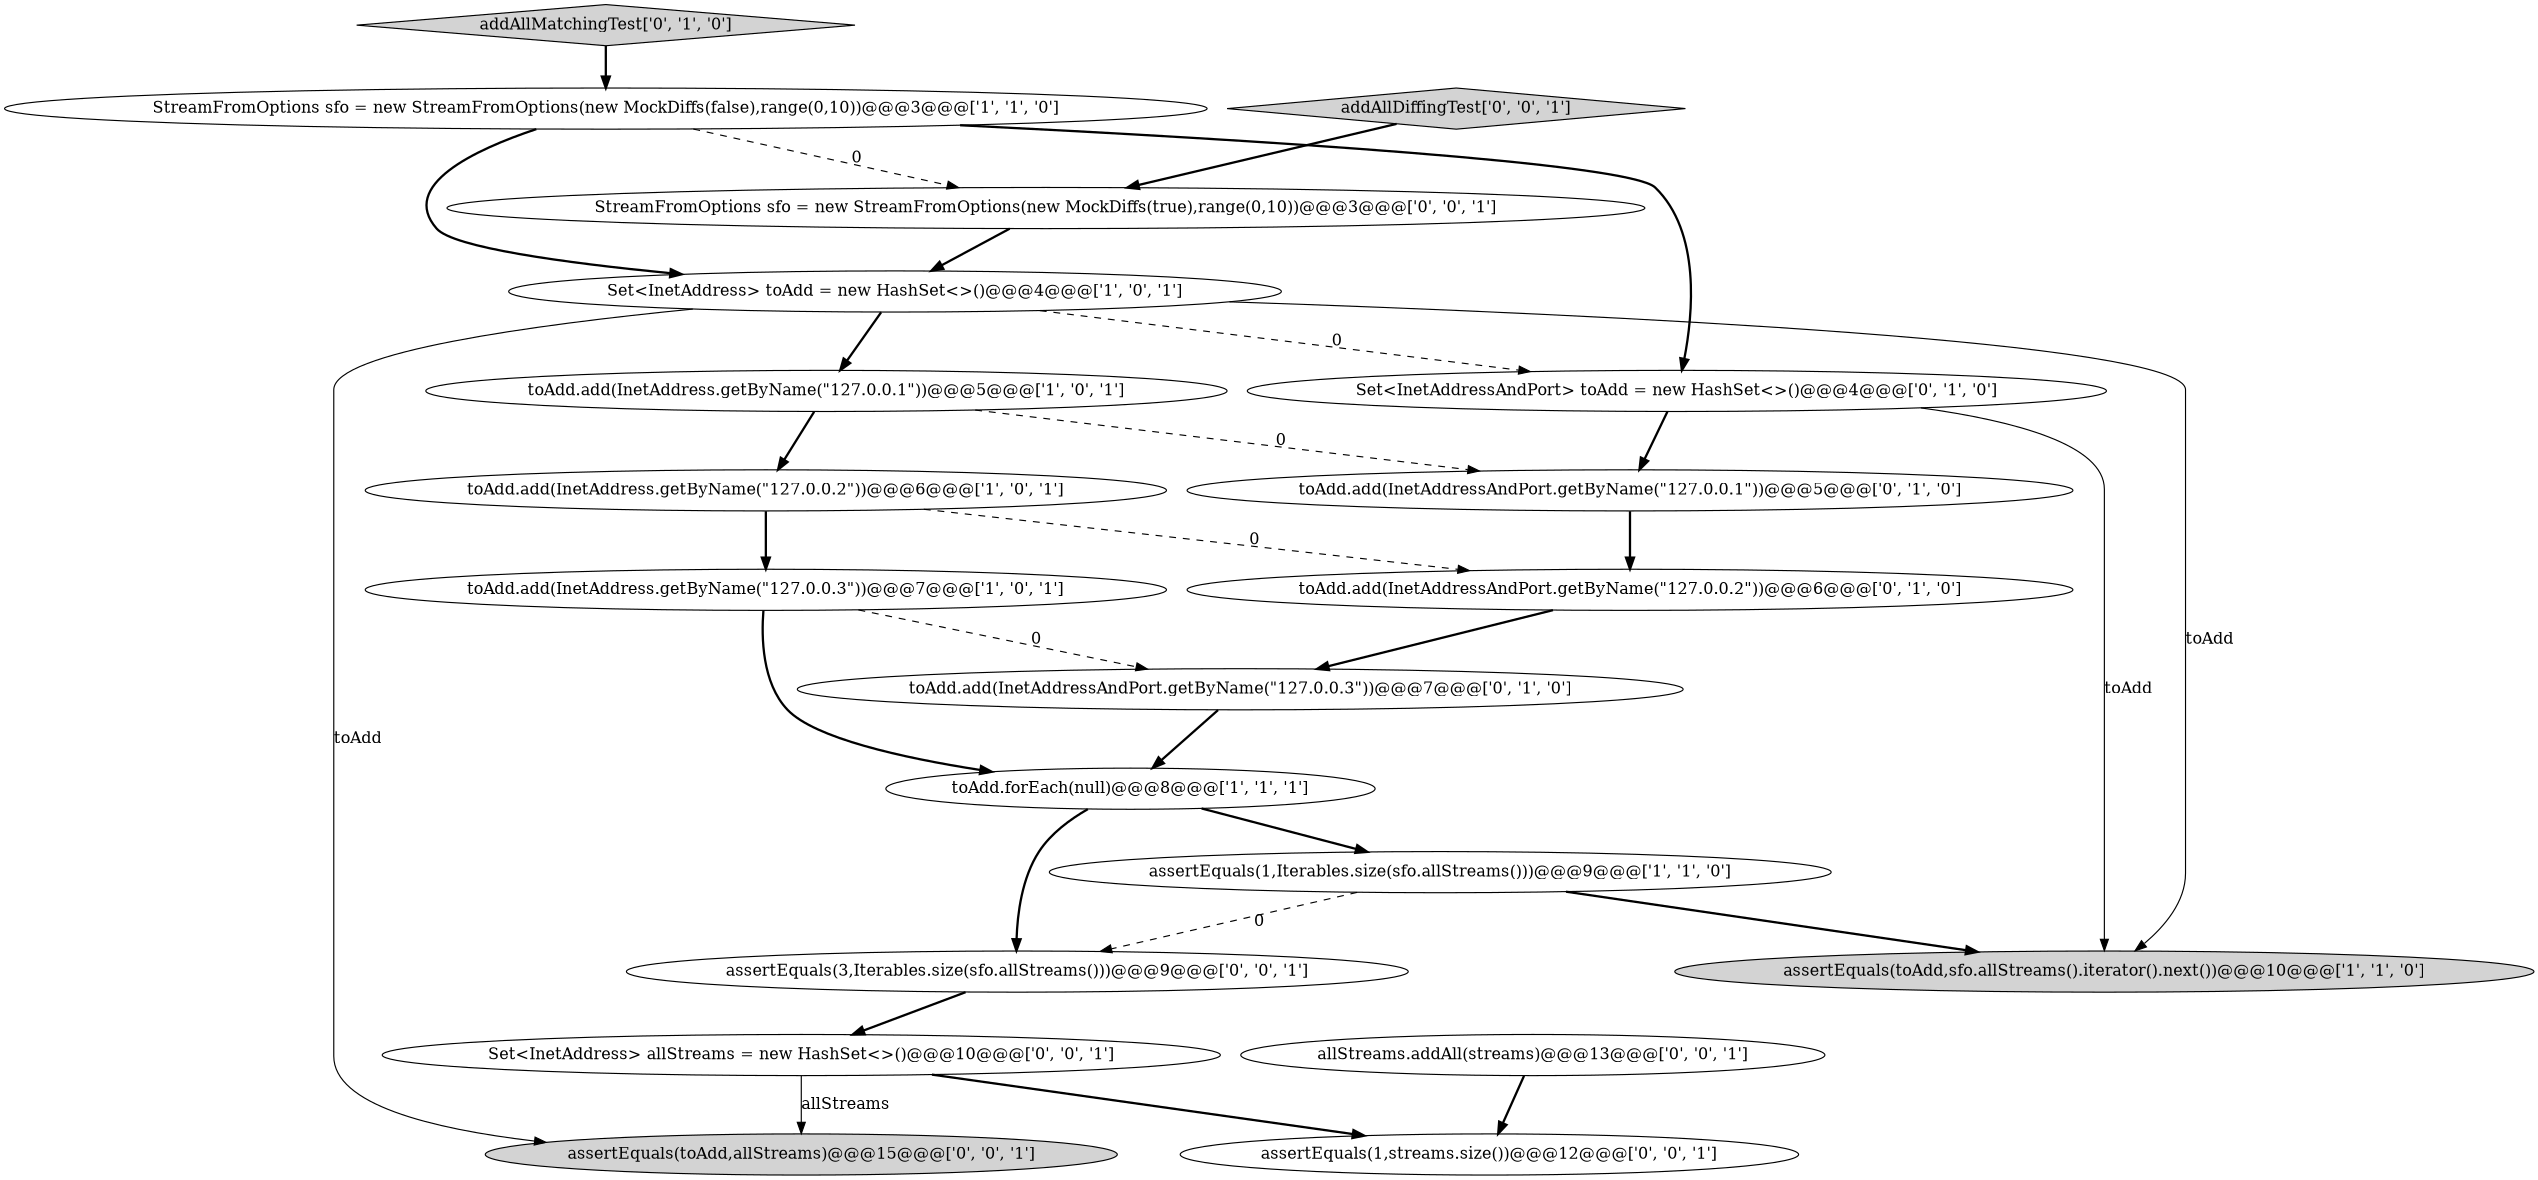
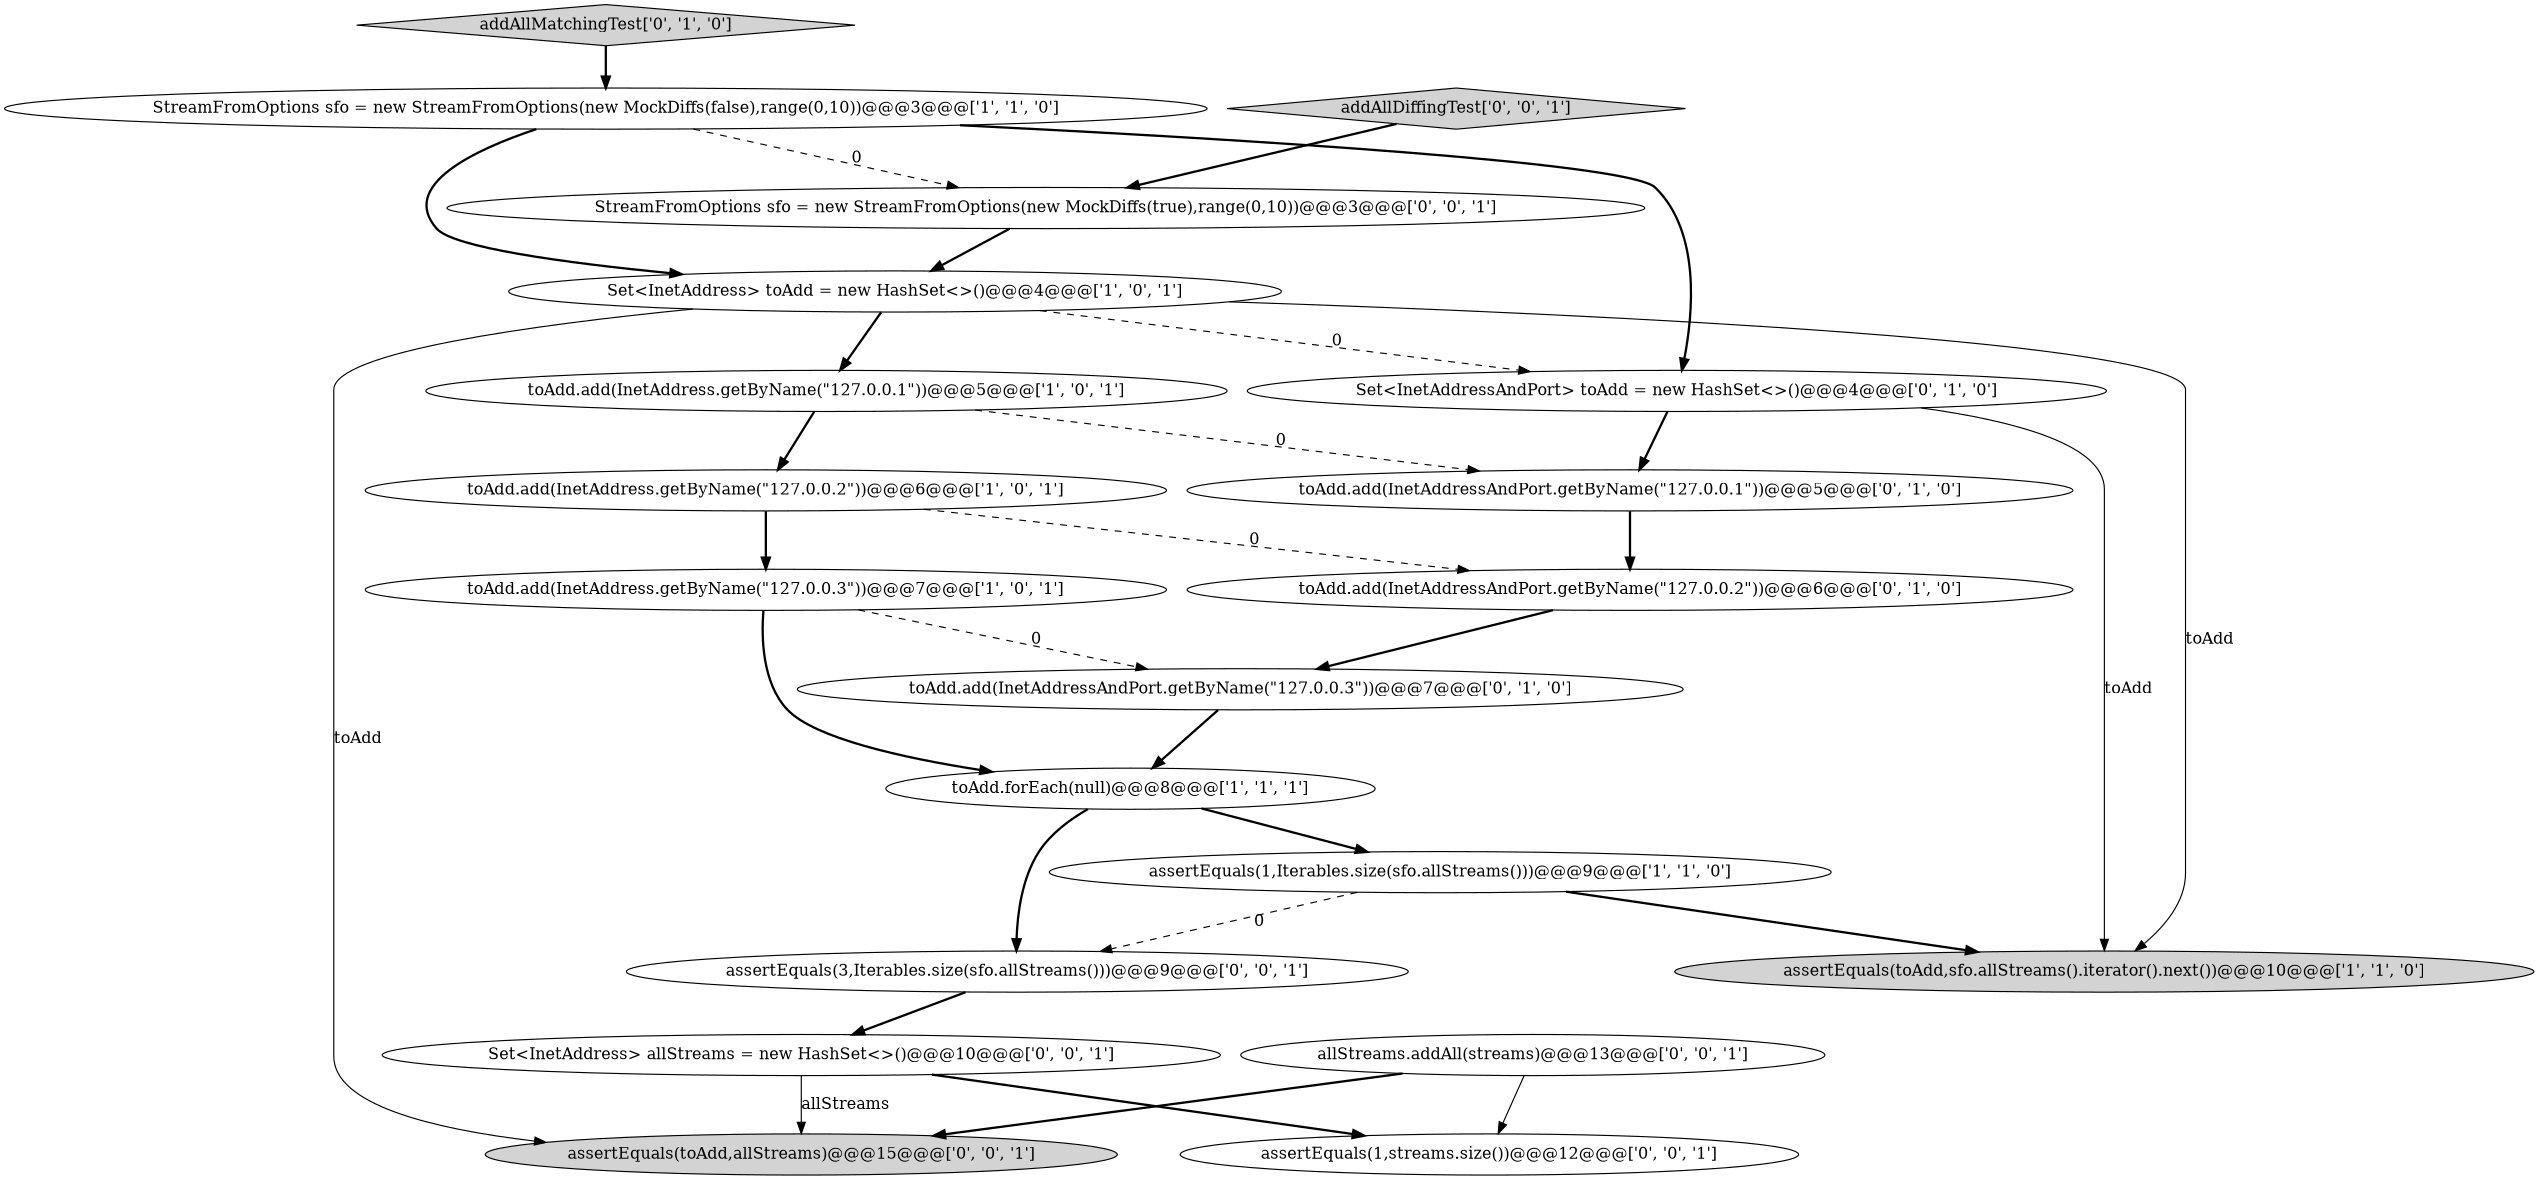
edge "allStreams.addAll(streams)@@@13@@@['0', '0', '1']" -> "assertEquals(1,streams.size())@@@12@@@['0', '0', '1']": style bold -> solid
edge "allStreams.addAll(streams)@@@13@@@['0', '0', '1']" -> "assertEquals(toAdd,allStreams)@@@15@@@['0', '0', '1']": added
